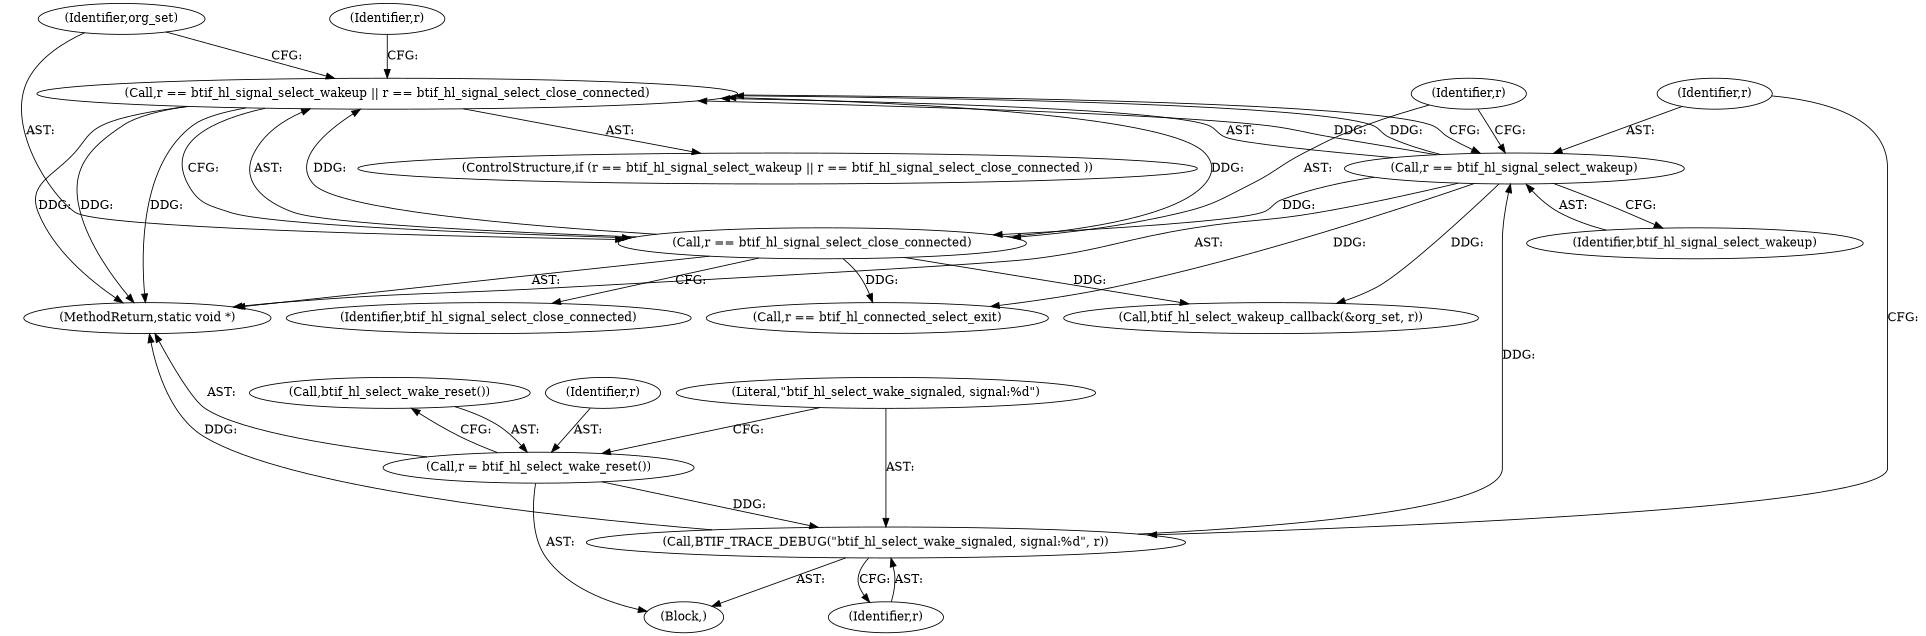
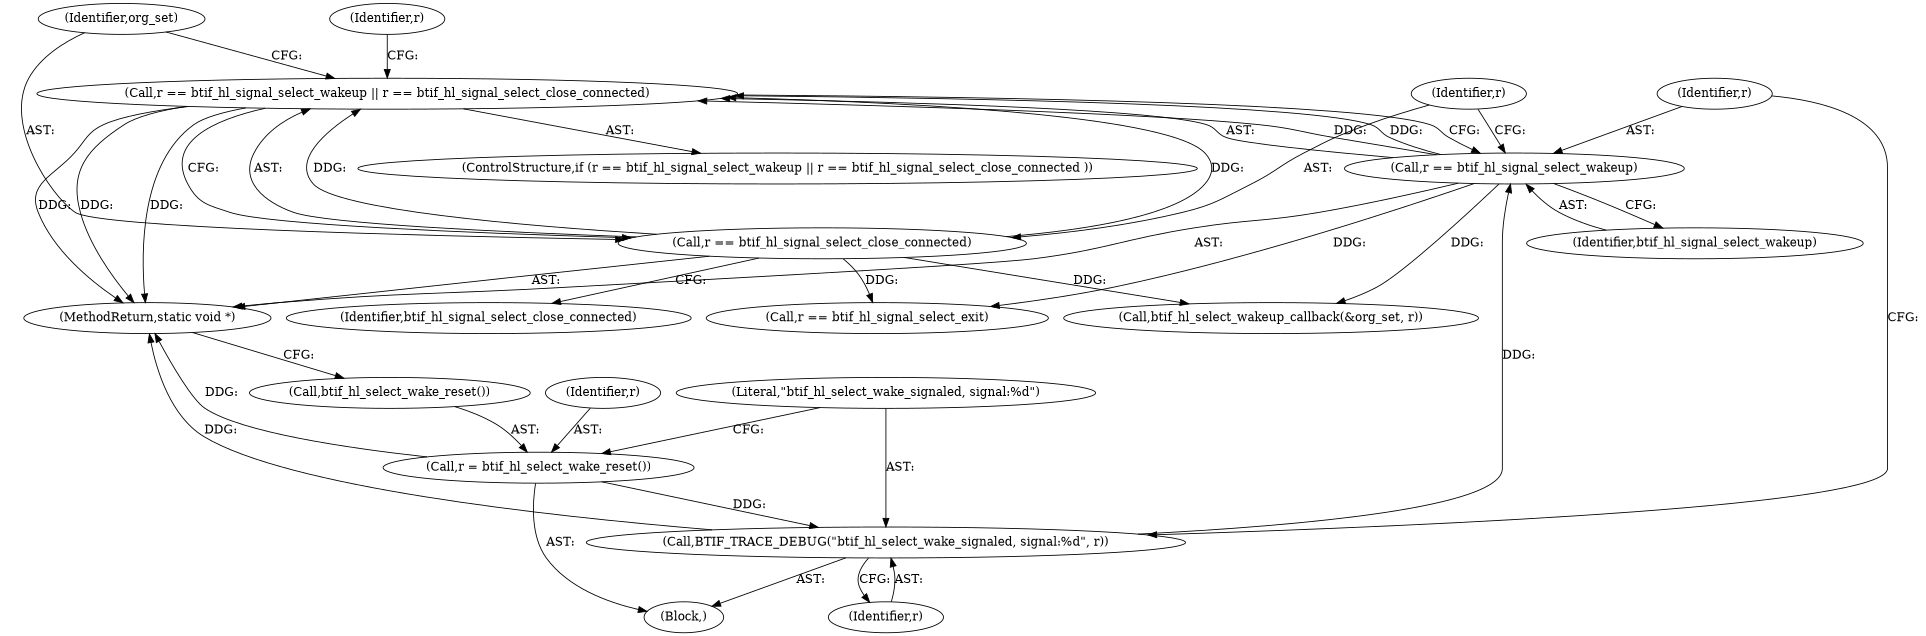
edge "(Call,r == btif_hl_signal_select_wakeup)" -> "(Call,r == btif_hl_signal_select_close_connected)": removed, label "DDG:"
node "(Call,r == btif_hl_connected_select_exit)": label "(Call,r == btif_hl_connected_select_exit)" -> "(Call,r == btif_hl_signal_select_exit)"
edge "(Call,r = btif_hl_select_wake_reset())" -> "(MethodReturn,static void *)": label "AST: " -> "DDG: "
edge "(Call,r = btif_hl_select_wake_reset())" -> "(Call,btif_hl_select_wake_reset())": now "(MethodReturn,static void *)" -> "(Call,btif_hl_select_wake_reset())"
